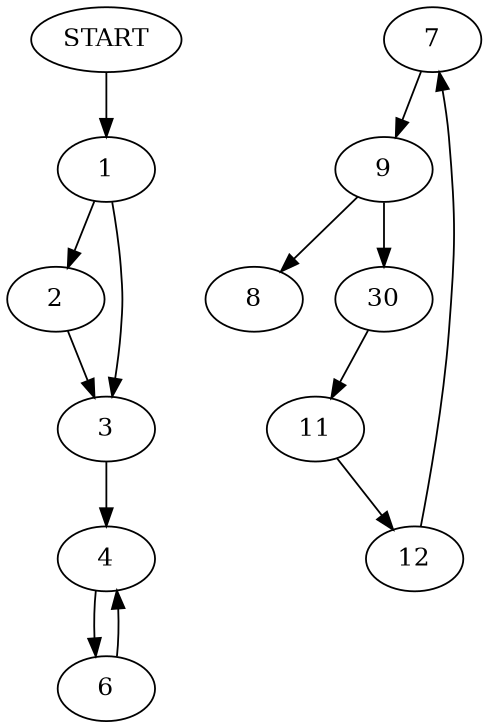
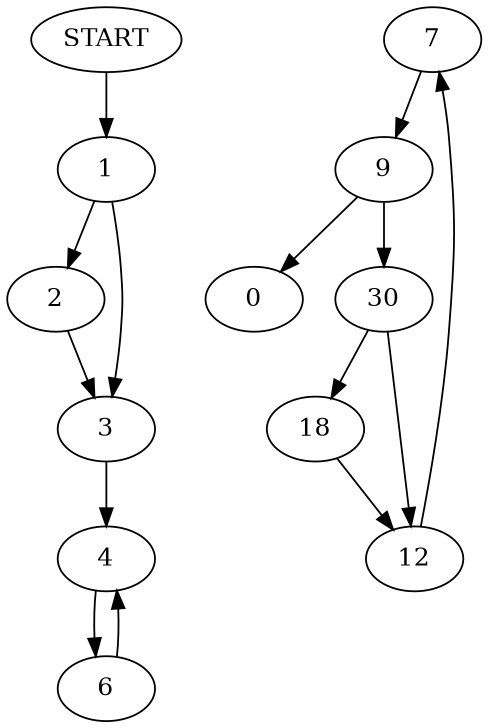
node "8": label "8" -> "0"
edge "30" -> "12": added
node "11": label "11" -> "18"
